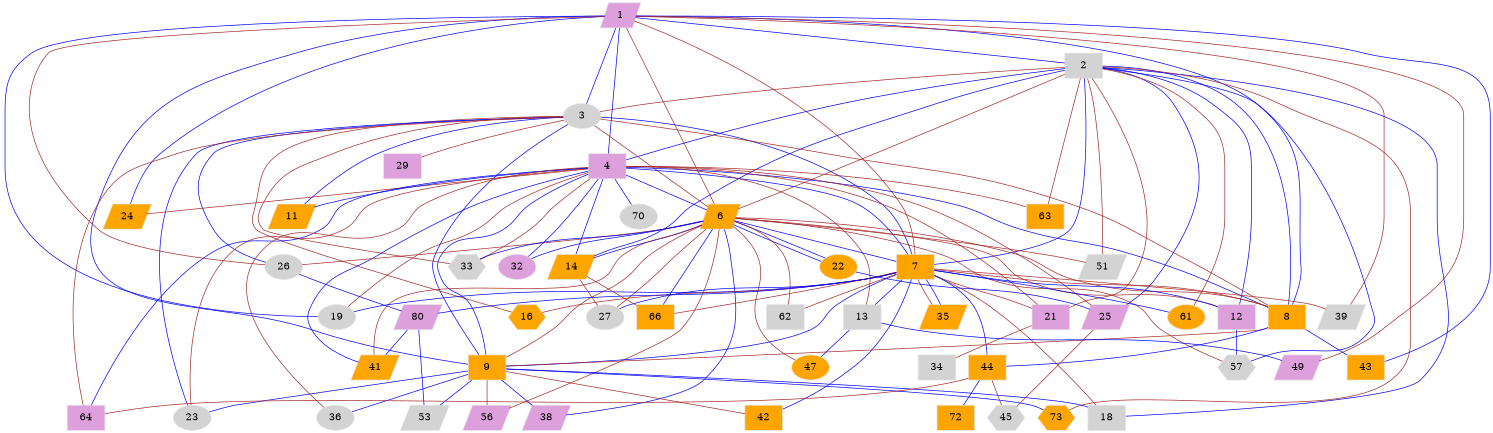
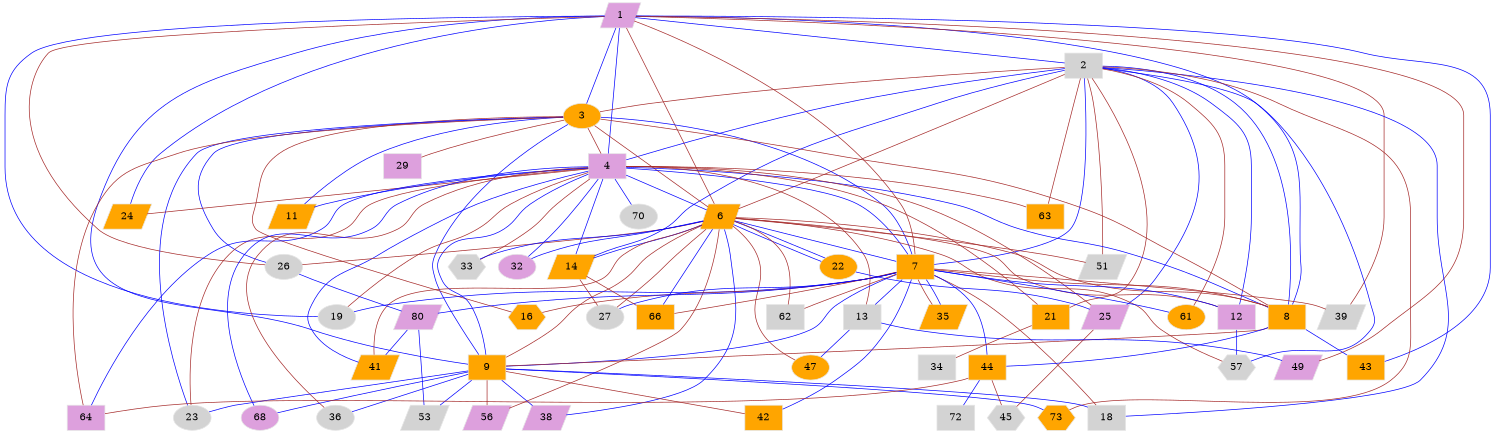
node "3": fillcolor lightgrey -> orange
edge "3" -- "33": now "3" -- "4"
edge "7" -- "21": removed
node "21": fillcolor plum -> orange
node "68": added
node "72": fillcolor orange -> lightgrey
